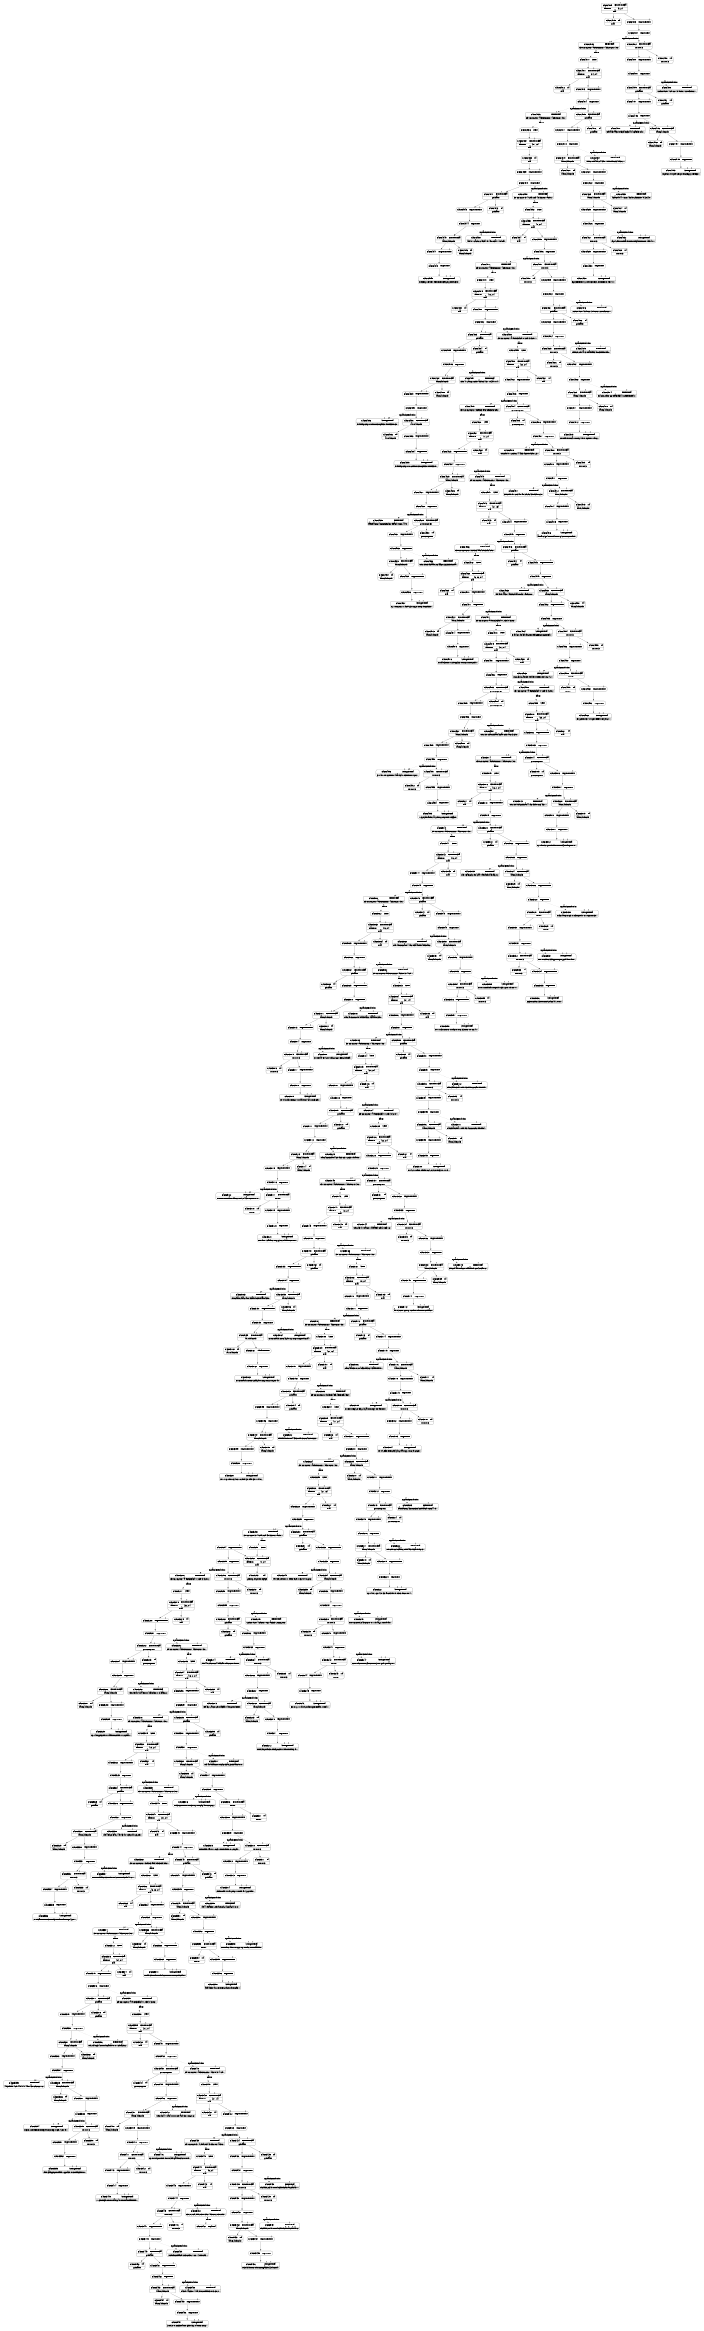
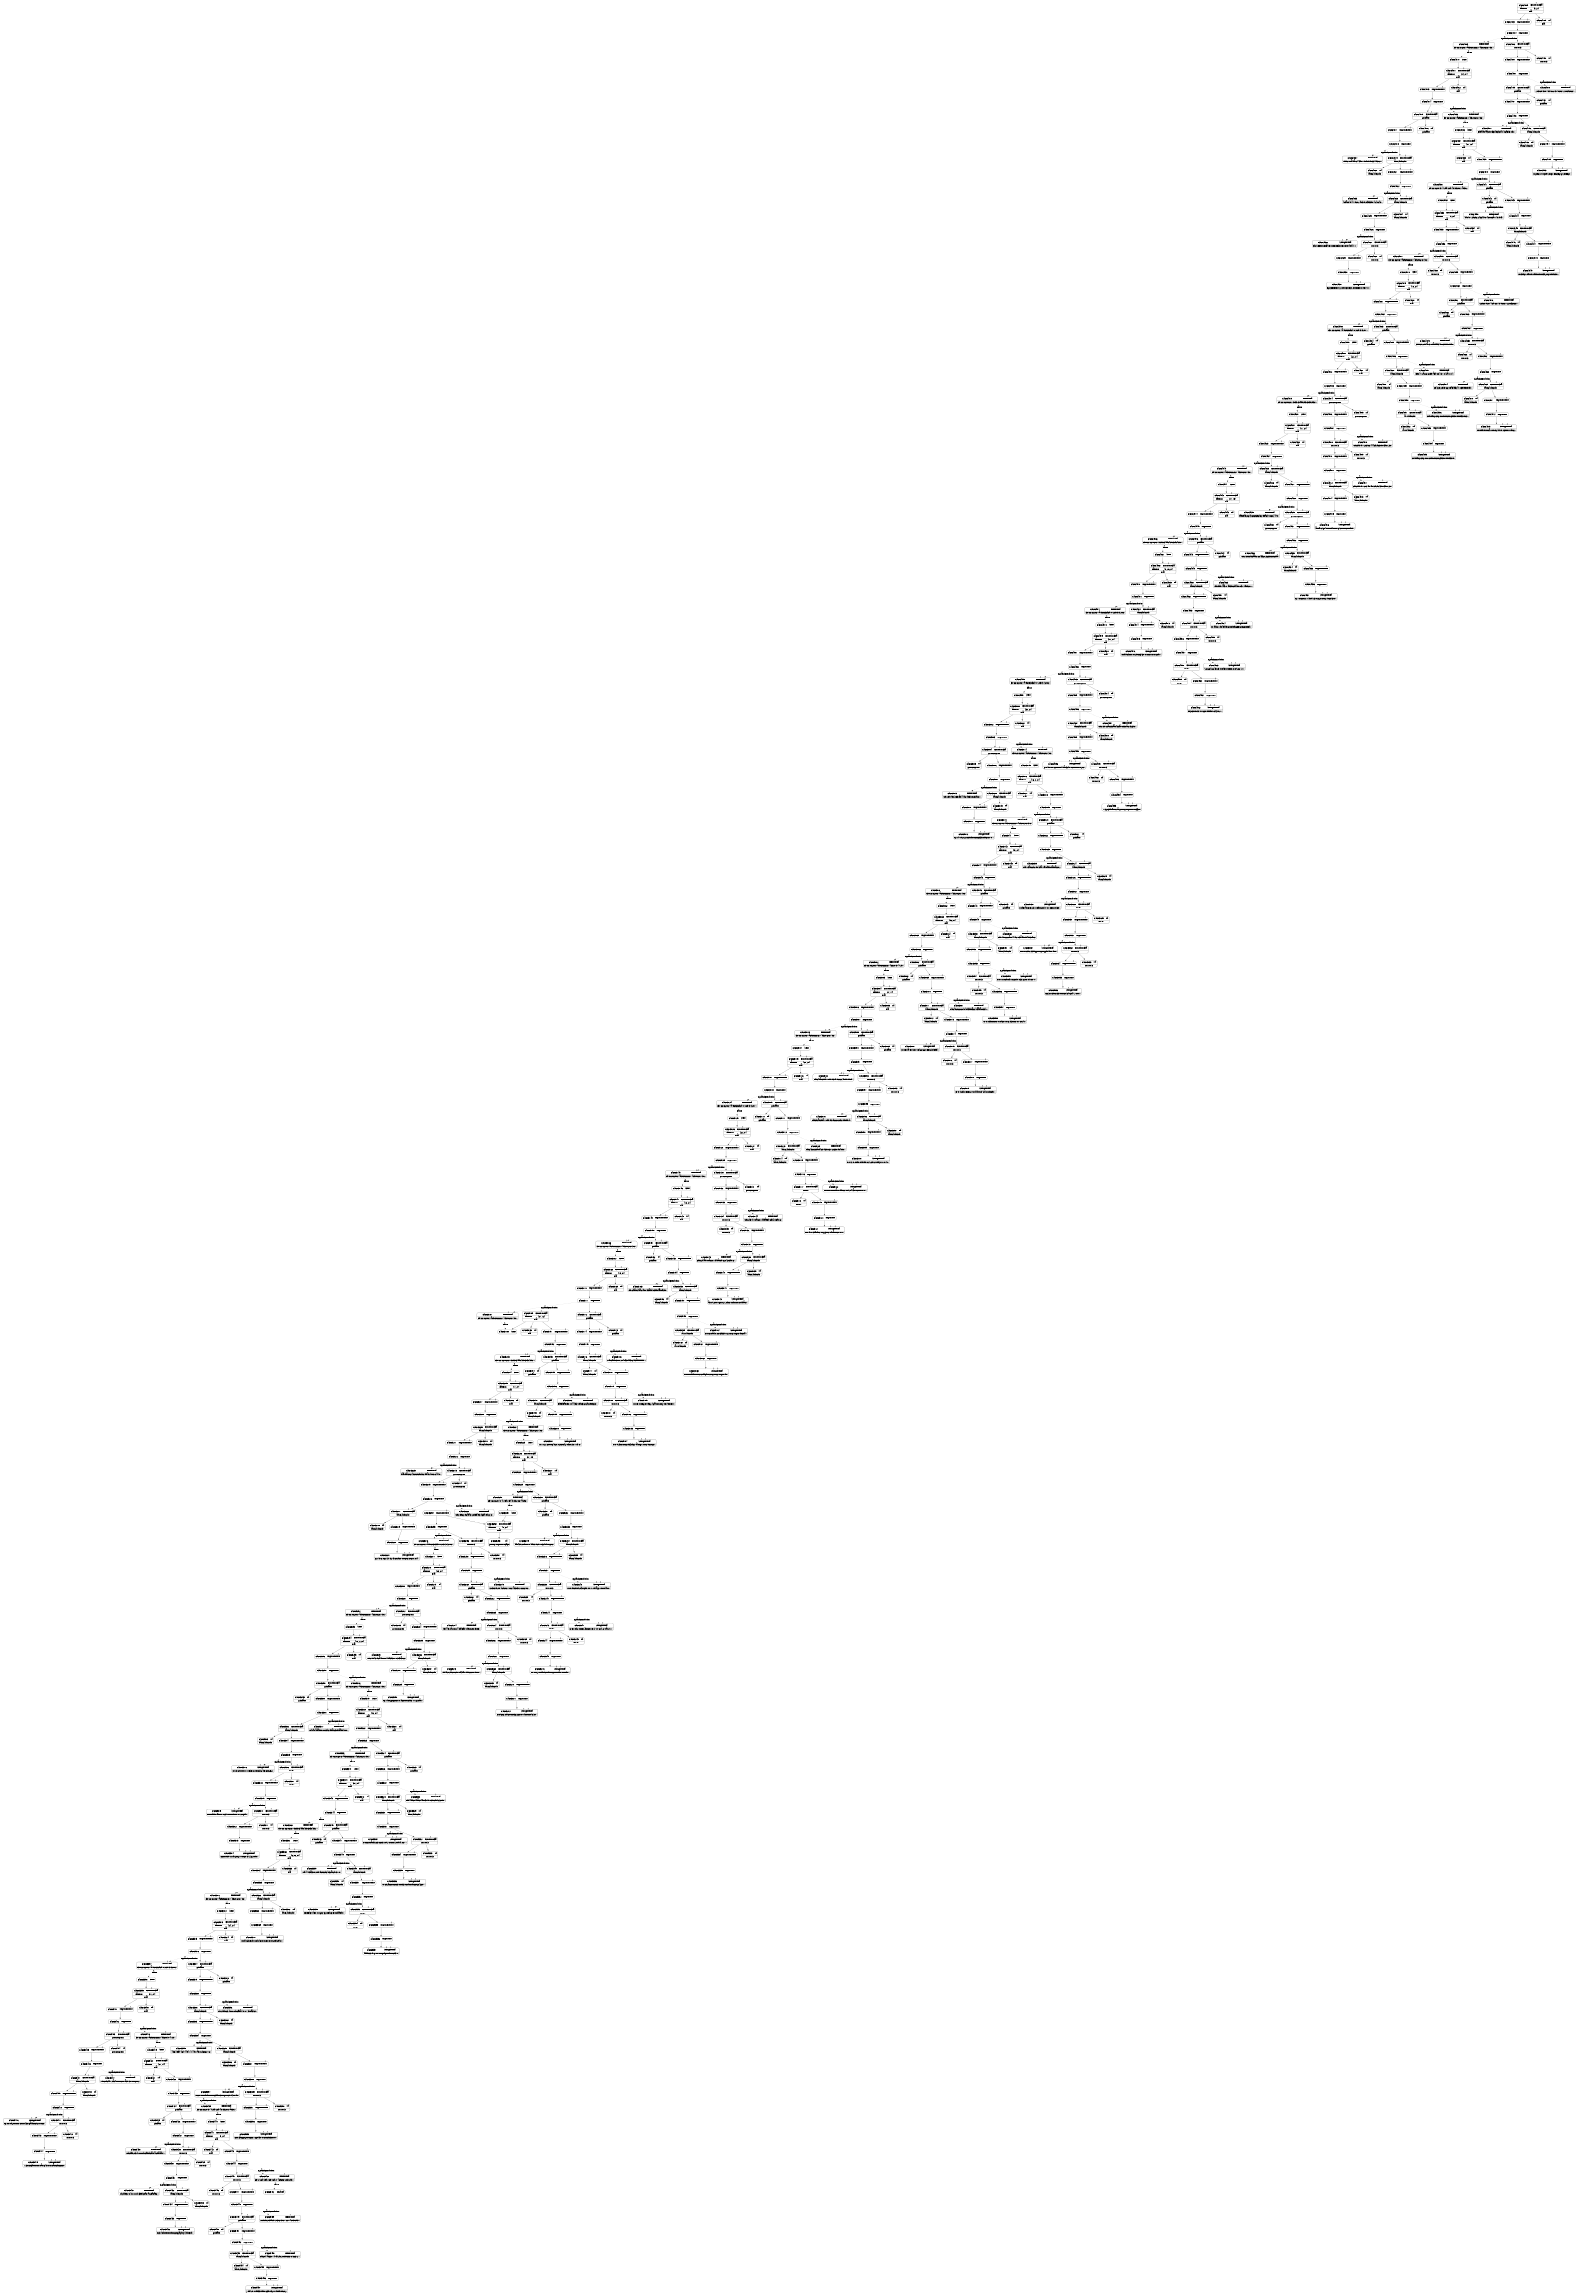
edge "646864838" -> "646864839": now "646864837" -> "646864839"
edge "646864844" -> "646864850": now "646864842" -> "646864850"
edge "646865188" -> "646865189": reversed
node "646865161": text "ZknhAAADQz" -> "ArgumentList"
